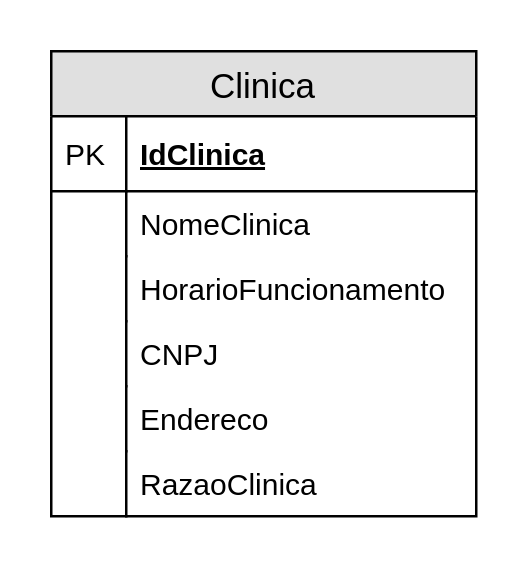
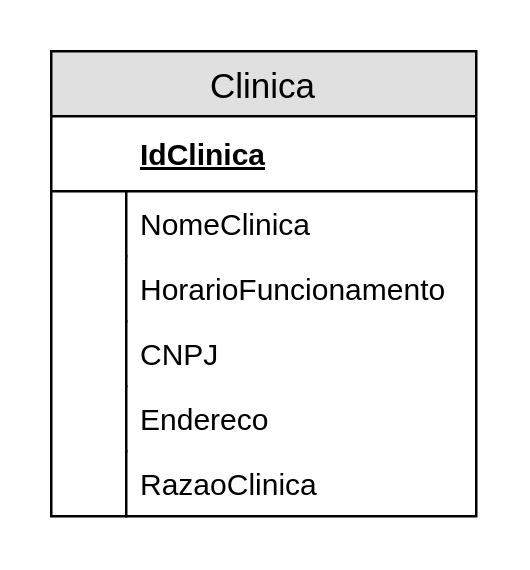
node "PK": removed
